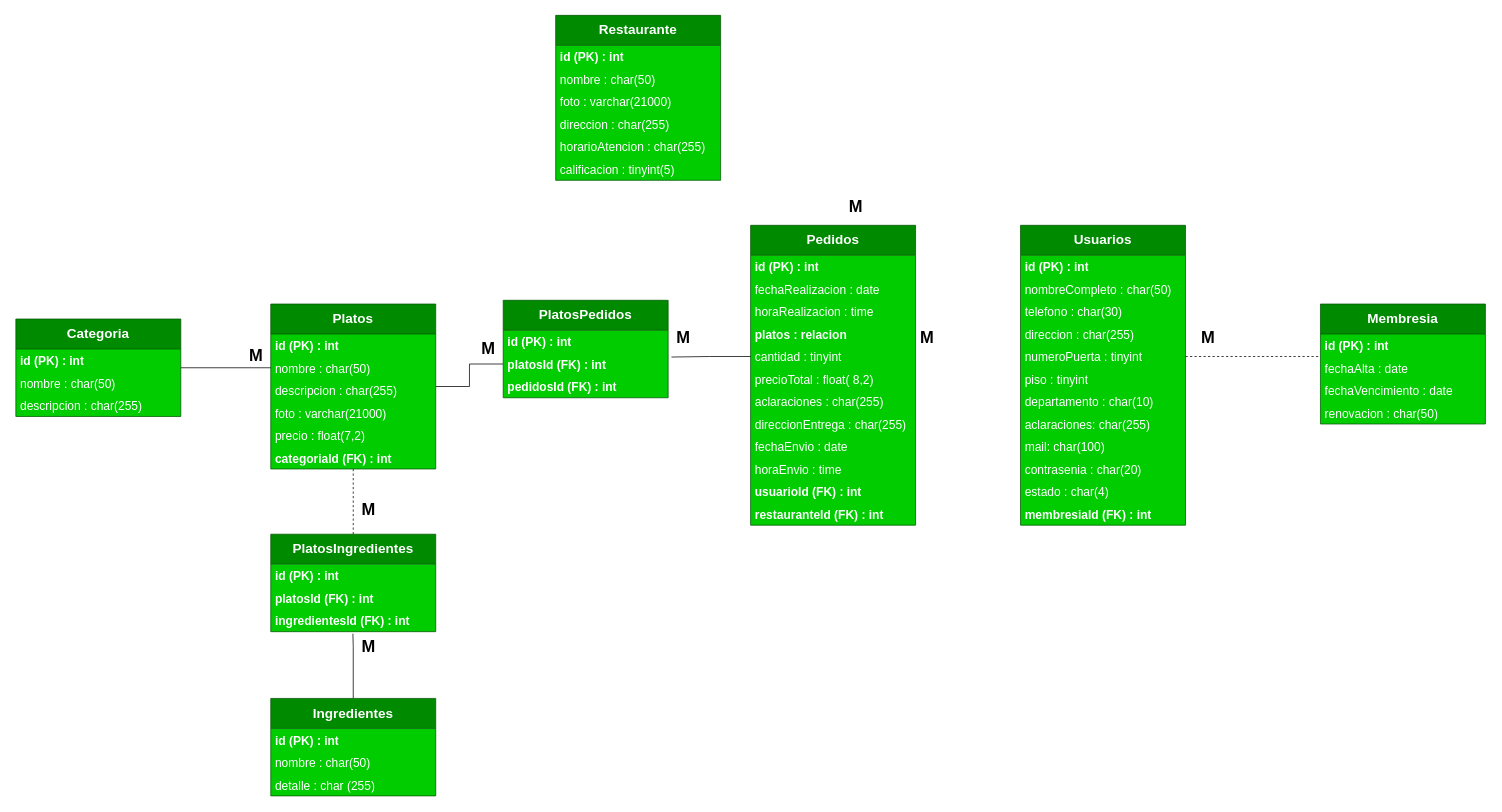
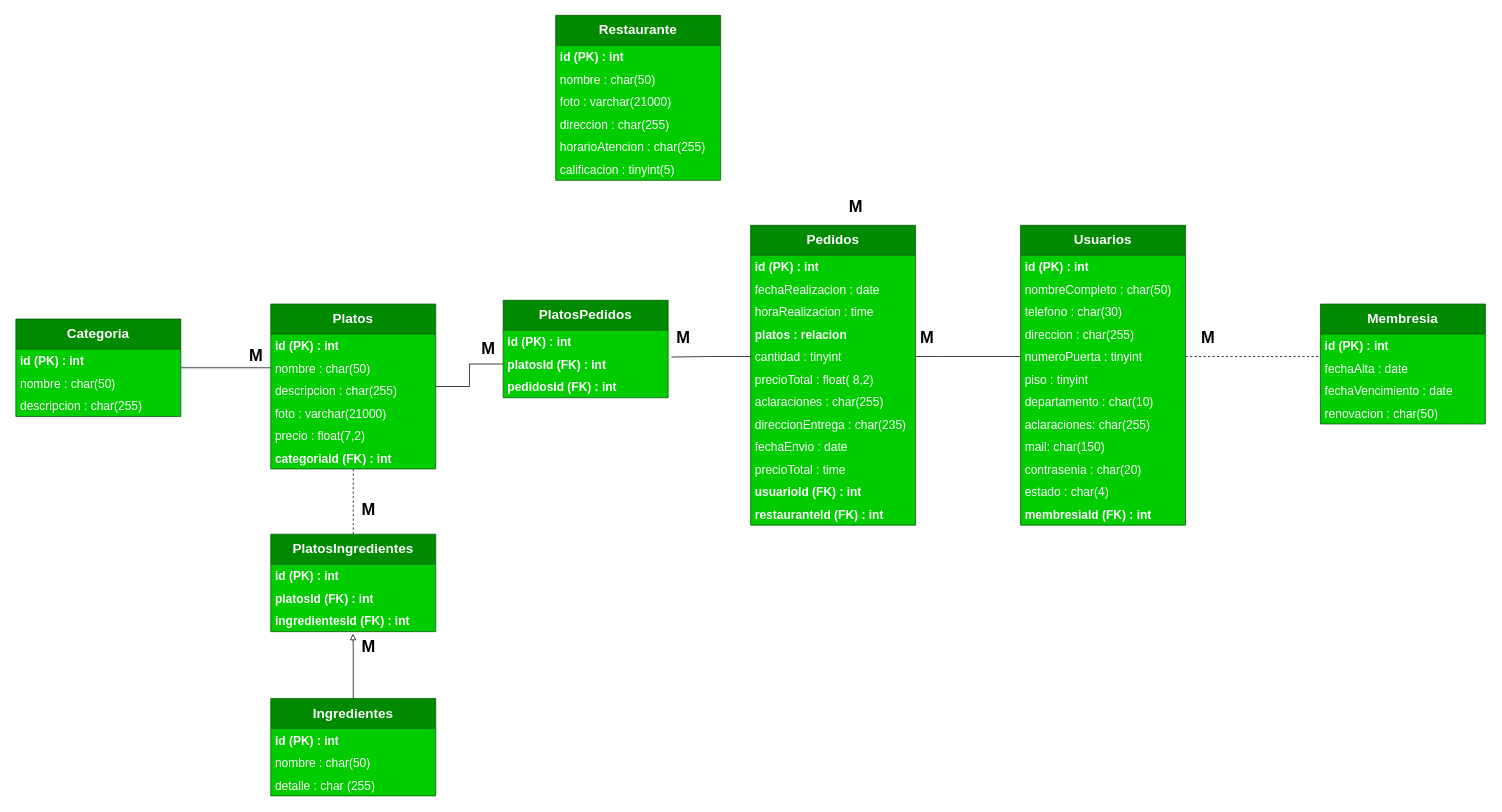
edge "numeroPuerta : tinyint" -- "Pedidos": added
node "direccionEntrega : char(255)": label "direccionEntrega : char(255)" -> "direccionEntrega : char(235)"
node "mail: char(100)": label "mail: char(100)" -> "mail: char(150)"
node "horaEnvio : time": label "horaEnvio : time" -> "precioTotal : time"
edge "ingredientesId (FK) : int" -- "Ingredientes": arrowhead none -> block
